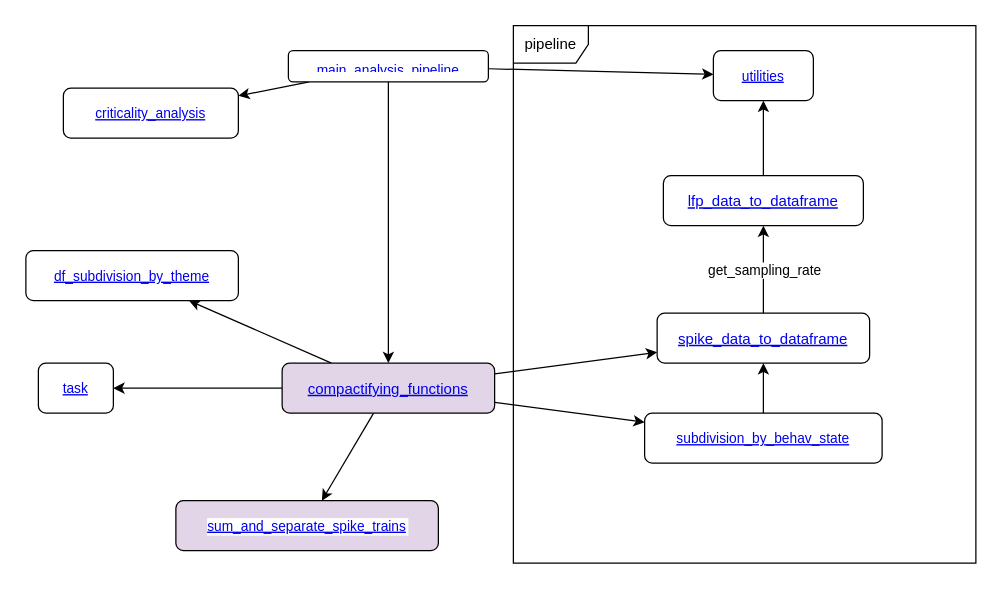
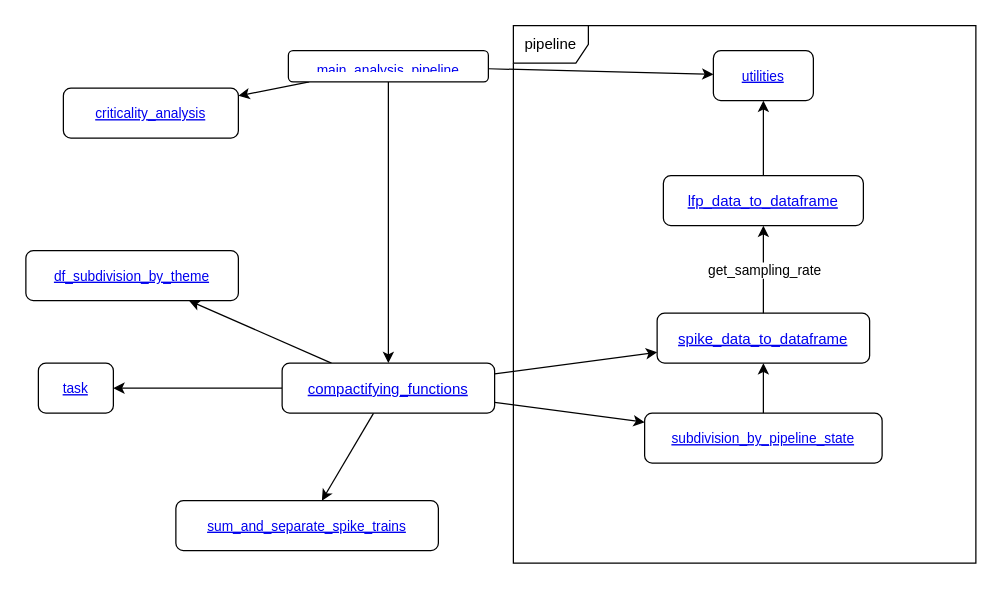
node "compactifying_functions": fillcolor #e1d5e7 -> #ffffff
node "subdivision_by_behav_state": label "subdivision_by_behav_state" -> "subdivision_by_pipeline_state"
node "sum_and_separate_spike_trains": fillcolor #e1d5e7 -> #ffffff
